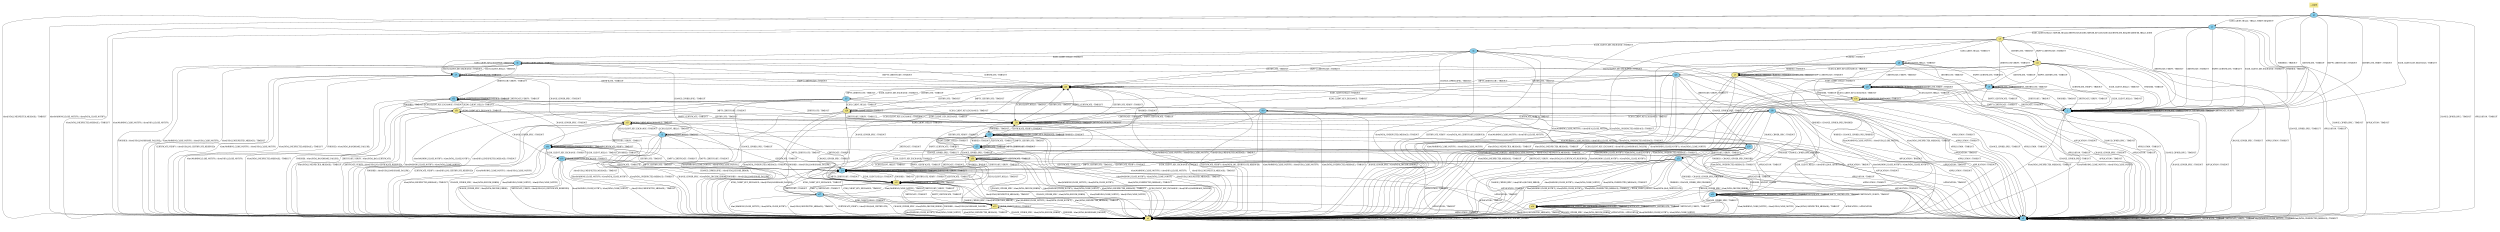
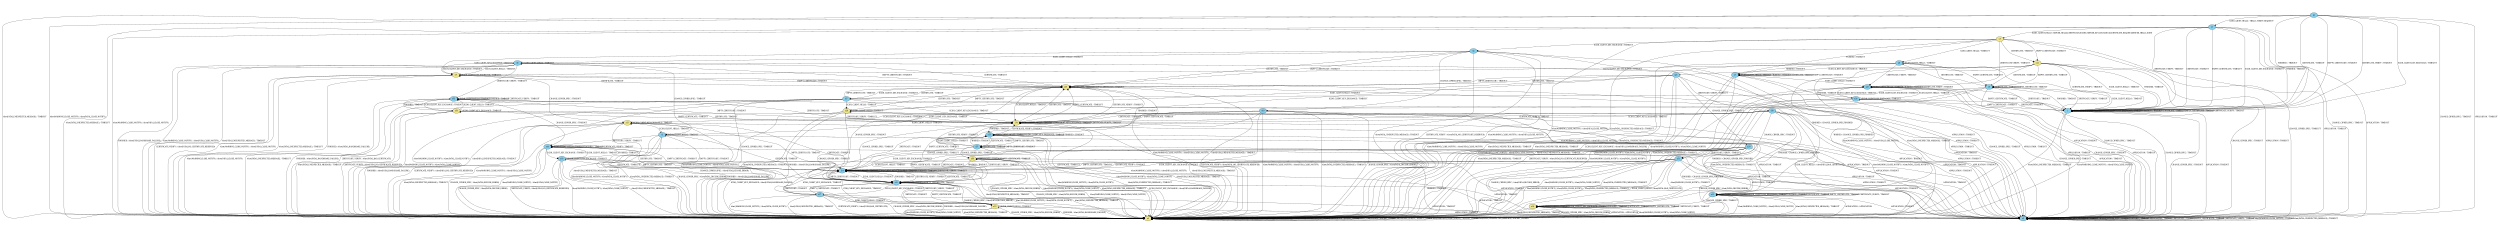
node "__start0": removed
node "s9": fillcolor skyblue -> khaki
node "s7": fillcolor khaki -> skyblue
edge "s33" -> "s27": added, label "ECDH_CLIENT_KEY_EXCHANGE / TIMEOUT"
node "s26": fillcolor khaki -> skyblue
edge "s25" -> "s3": now "s11" -> "s3"
edge "s34" -> "s24": added, label "CHANGE_CIPHER_SPEC / TIMEOUT"
edge "s12" -> "s13": removed, label "ECDH_CLIENT_KEY_EXCHANGE / TIMEOUT"
edge "s36" -> "s18": removed, label "CHANGE_CIPHER_SPEC / TIMEOUT"
edge "s29" -> "s19": removed, label "ECDH_CLIENT_HELLO / TIMEOUT"
node "s15": fillcolor khaki -> skyblue
edge "s31" -> "s14": label "FINISHED / CHANGE_CIPHER_SPEC,FINISHED" -> "Alert(WARNING,CLOSE_NOTIFY) / TIMEOUT"
edge "s16" -> "s3": label "FINISHED / SOCKET_CLOSED" -> "APPLICATION / TIMEOUT"
edge "s15" -> "s17": label "Alert(WARNING,CLOSE_NOTIFY) / TIMEOUT" -> "ECDH_CLIENT_KEY_EXCHANGE / TIMEOUT"
edge "s18" -> "s3": label "APPLICATION / TIMEOUT" -> "FINISHED / TIMEOUT"
